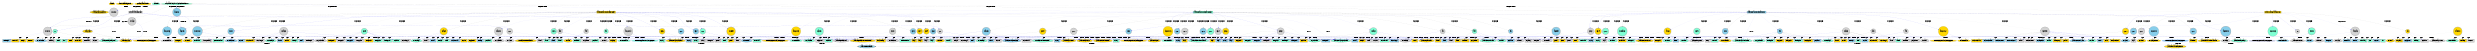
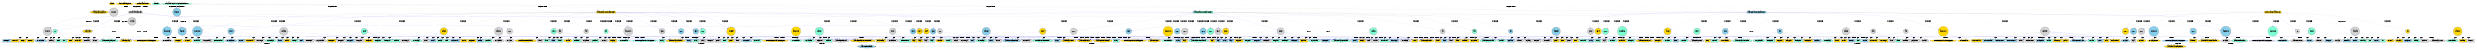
node "VAR58": fillcolor gold -> lightgrey
node "setTop()": fillcolor lightgrey -> gold
